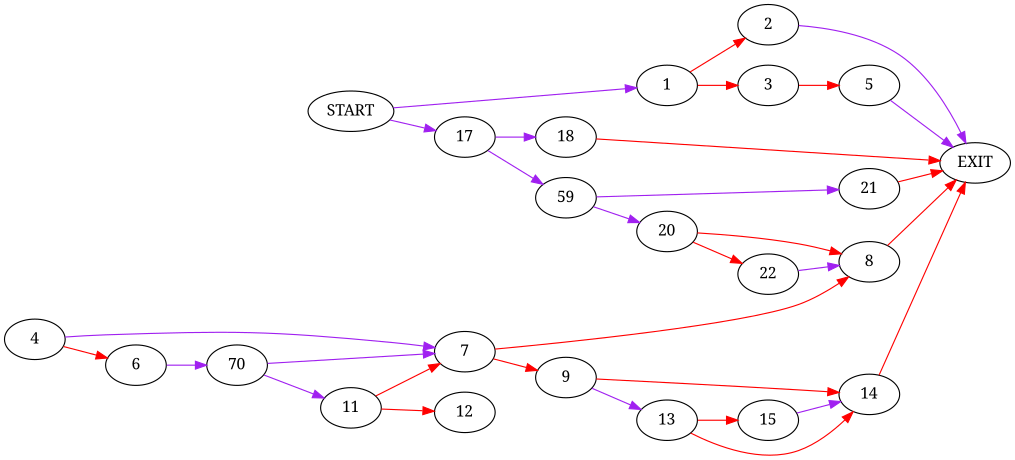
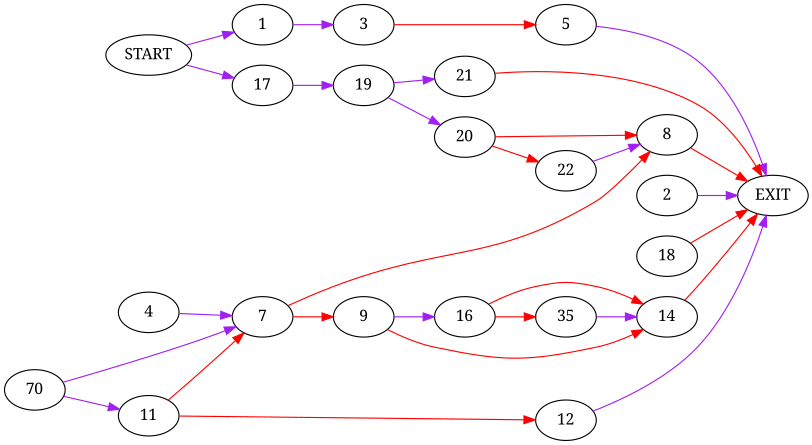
edge "1" -> "2": removed
edge "1" -> "3": color red -> purple
edge "17" -> "18": removed
node "59": label "59" -> "19"
edge "12" -> "EXIT": added
node "6": removed
node "13": label "13" -> "16"
node "15": label "15" -> "35"
